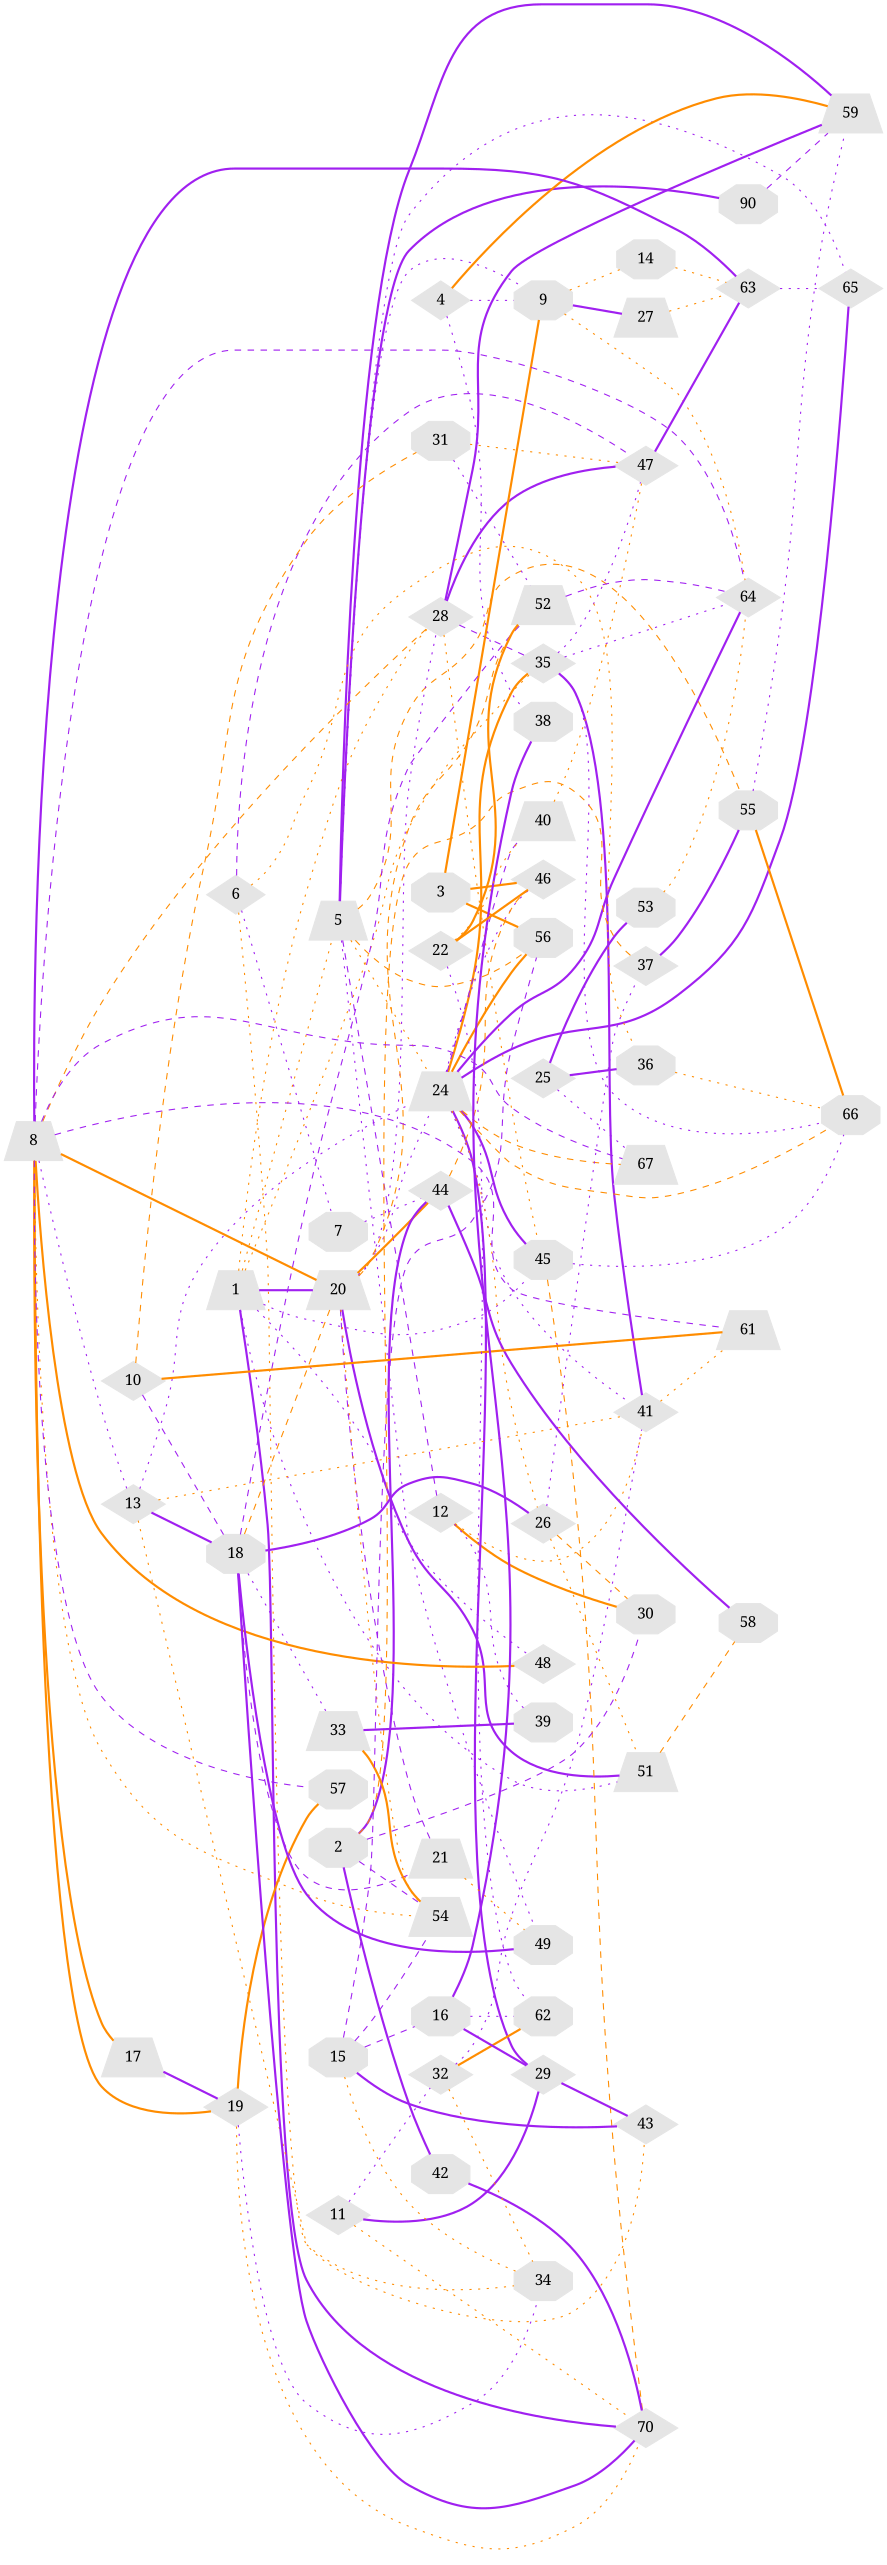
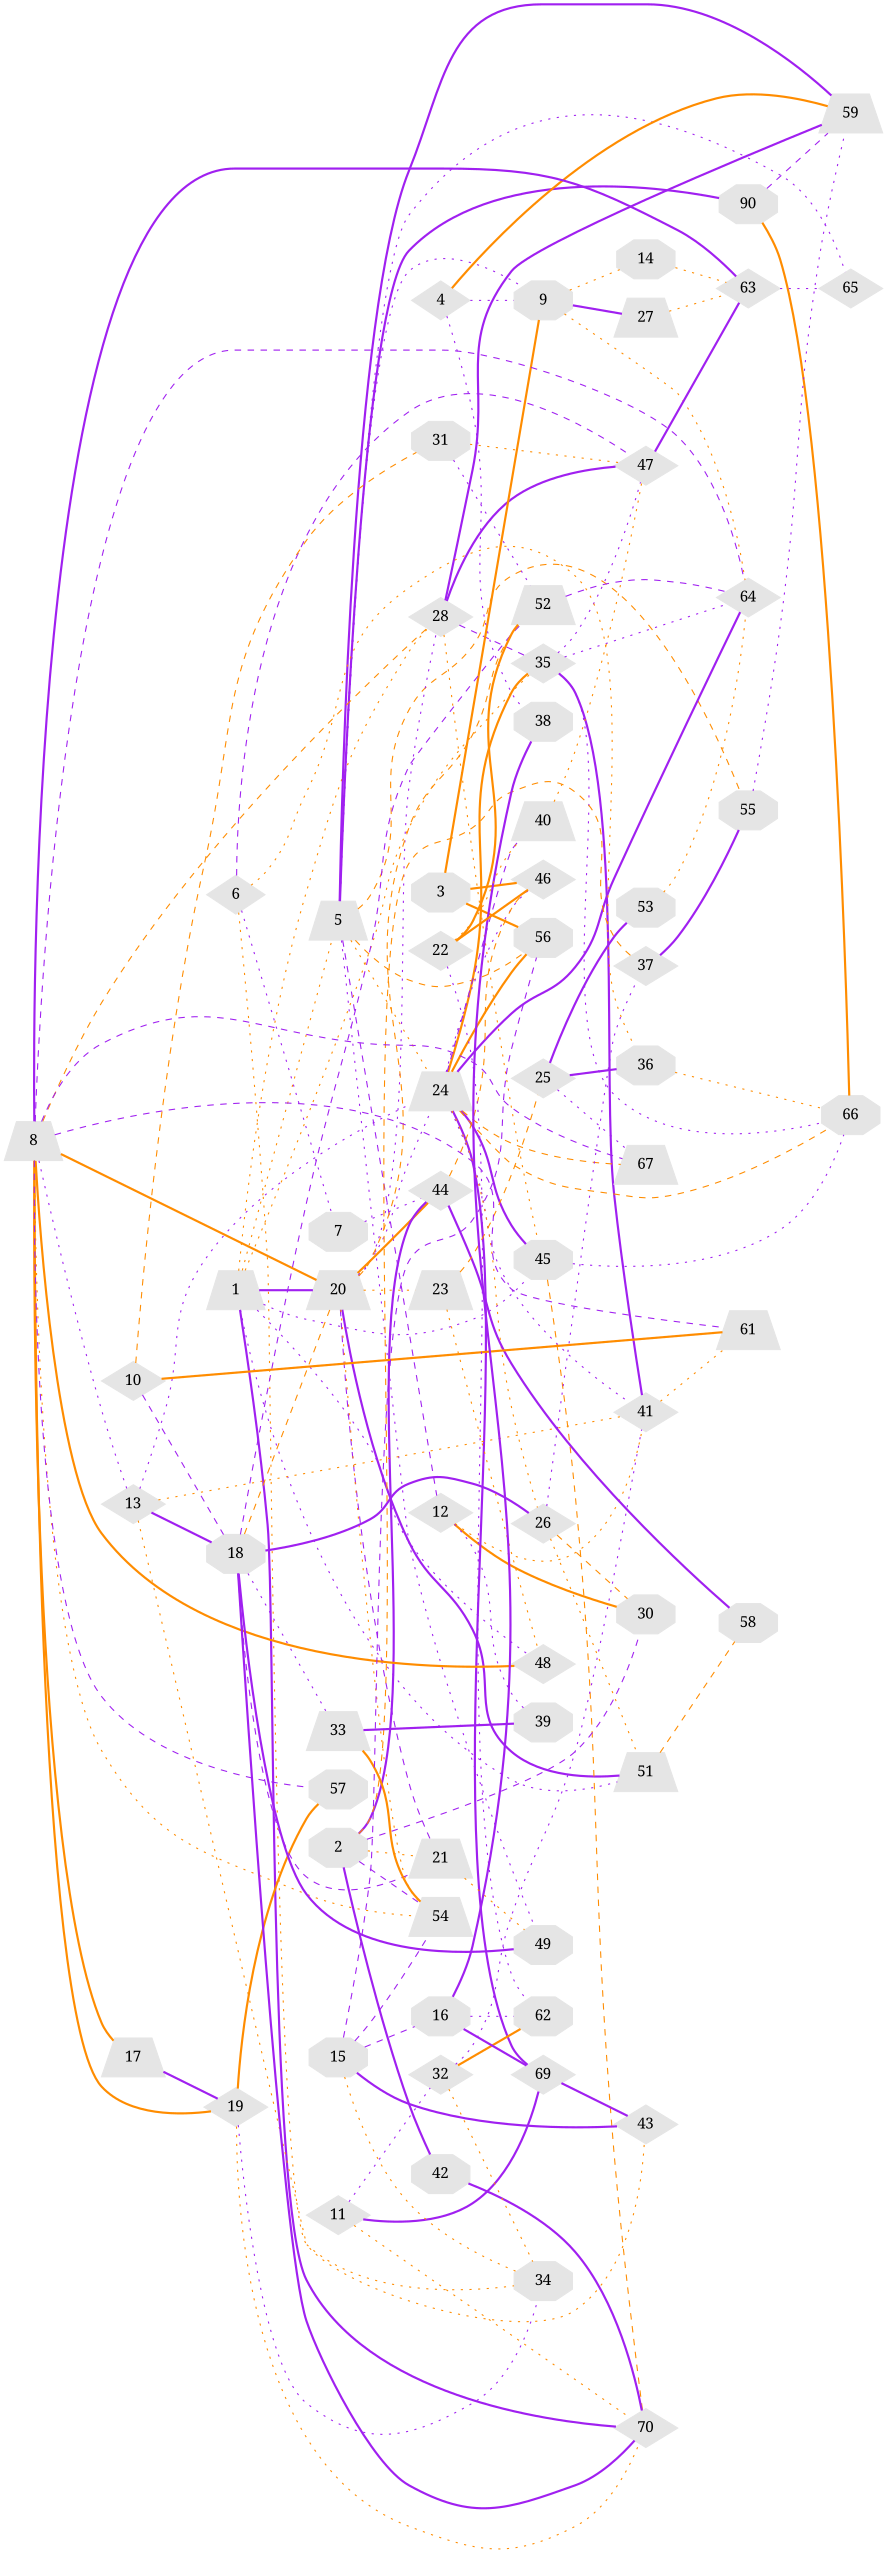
edge "65" -- "24": removed
edge "55" -- "66": now "90" -- "66"
node "23": added
edge "2" -- "21": added
node "29": label "29" -> "69"
